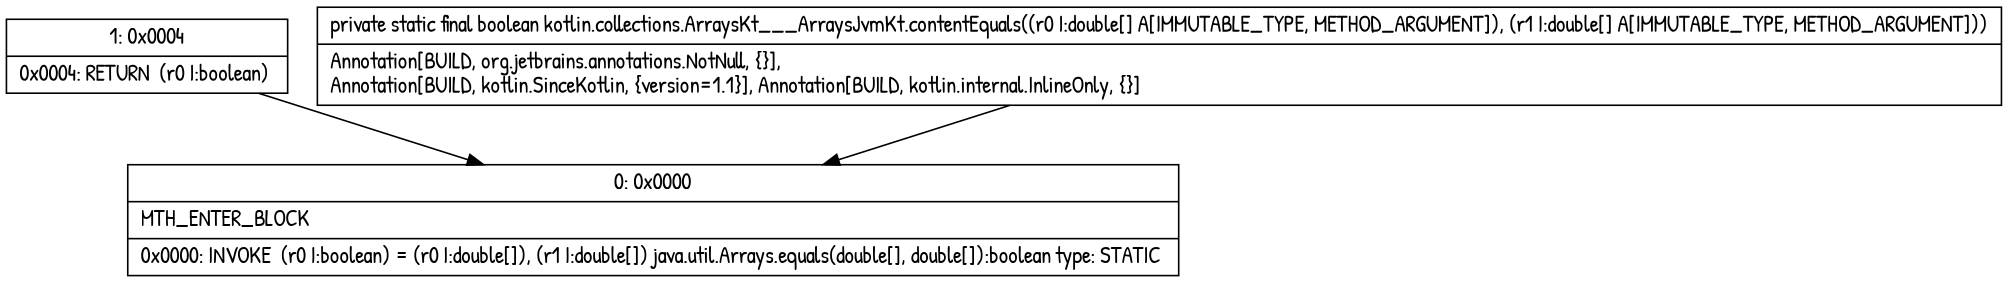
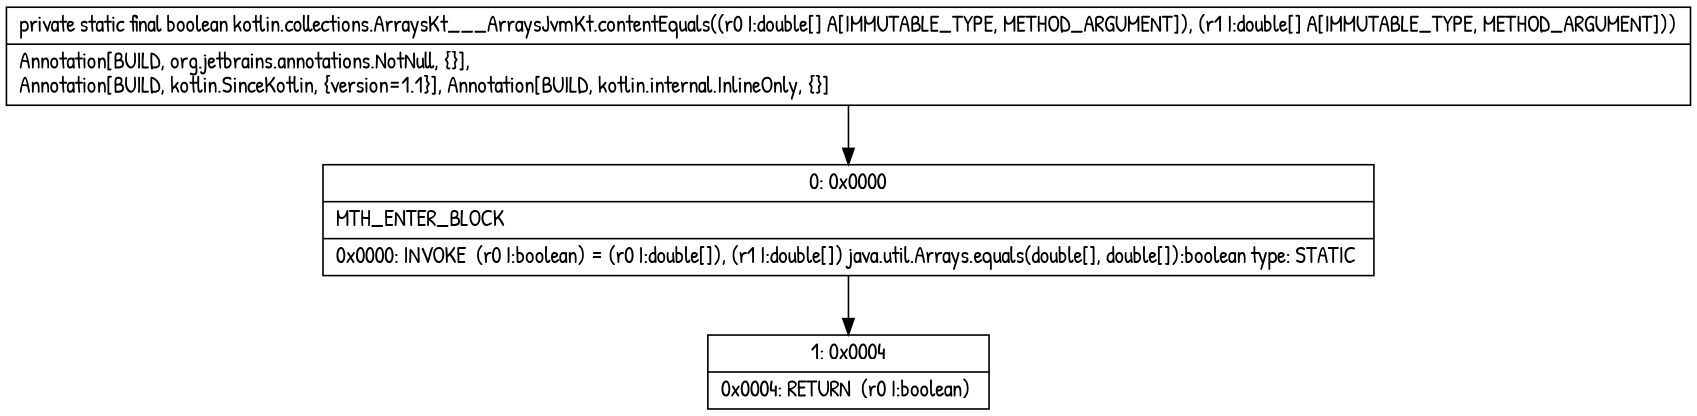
edge "1: 0x0004" -> "0: 0x0000": reversed
